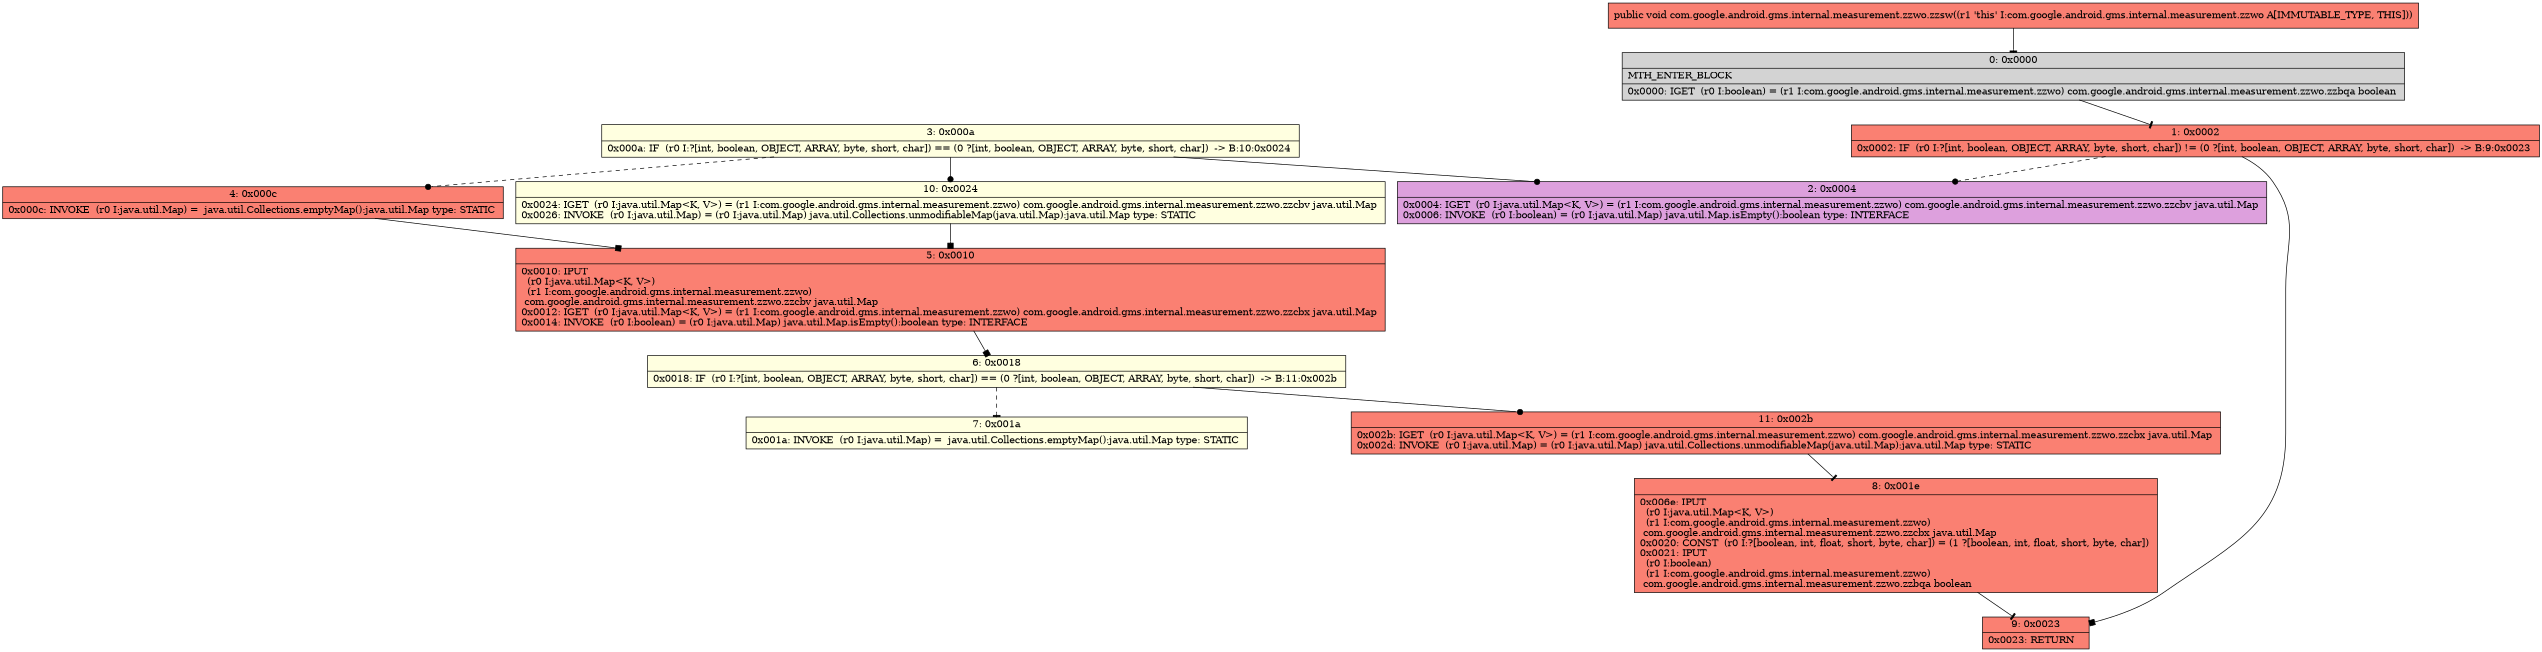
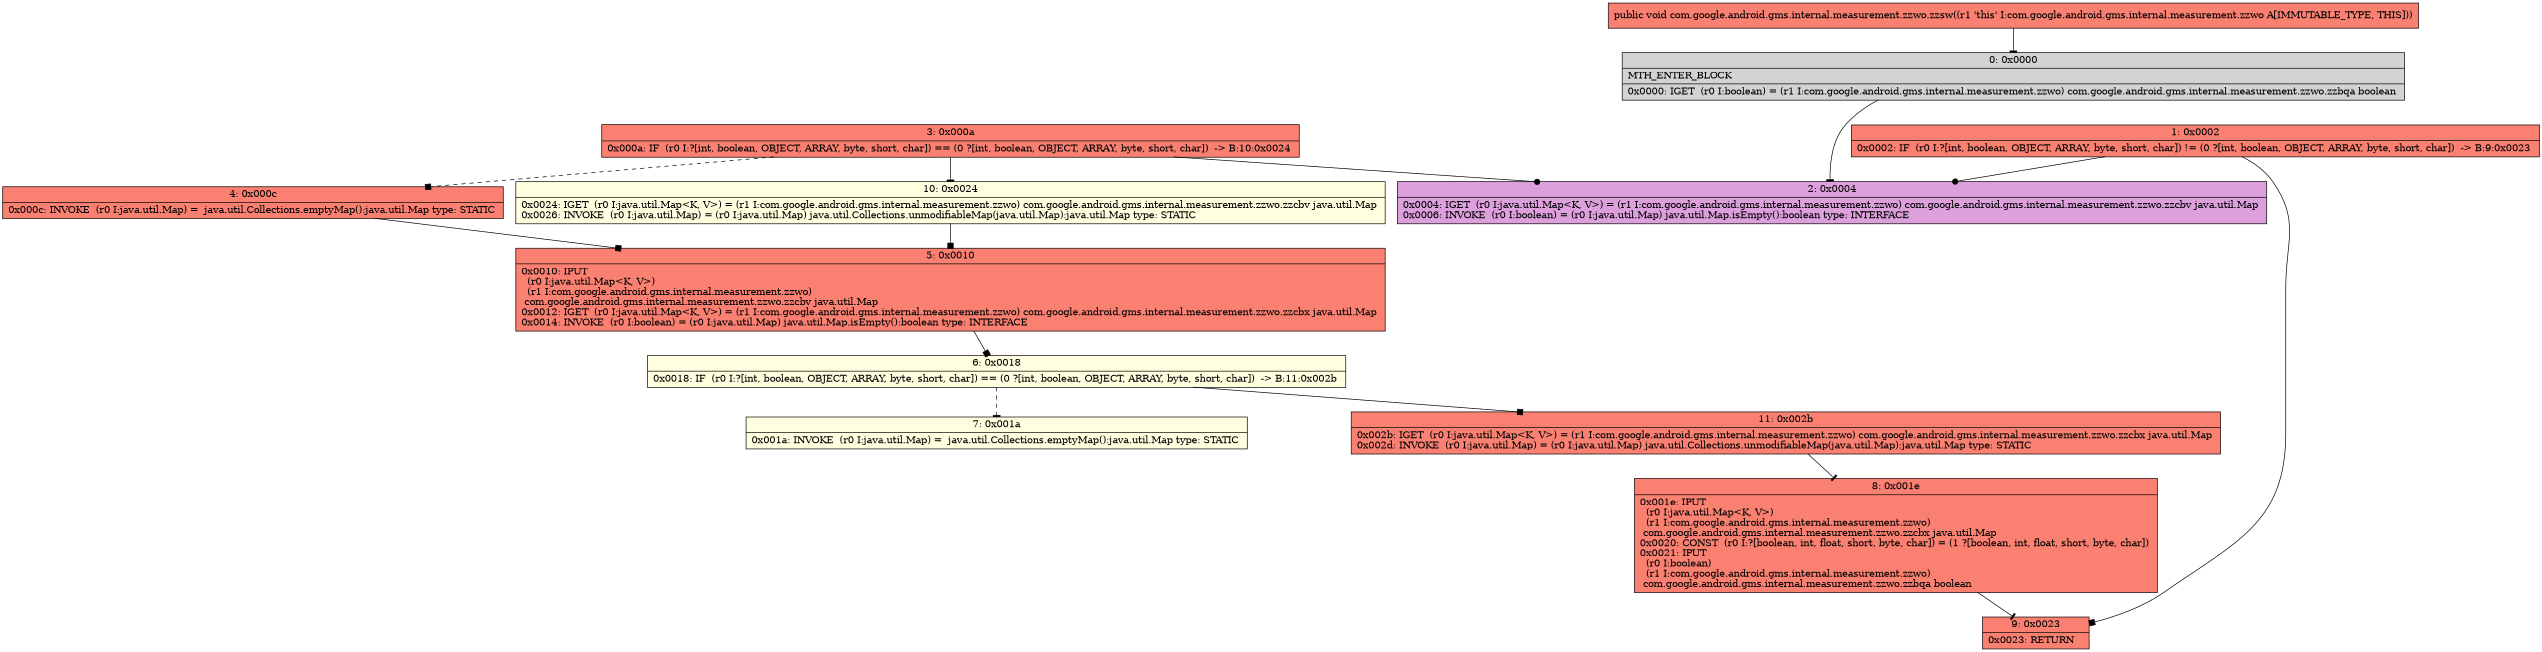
edge "0: 0x0000" -> "1: 0x0002": now "0: 0x0000" -> "2: 0x0004"
node "3: 0x000a": fillcolor lightyellow -> salmon
edge "3: 0x000a" -> "10: 0x0024": arrowhead dot -> tee
edge "1: 0x0002" -> "2: 0x0004": style dashed -> solid
edge "3: 0x000a" -> "4: 0x000c": arrowhead dot -> box
edge "6: 0x0018" -> "11: 0x002b": arrowhead dot -> box
node "8: 0x001e": text "0x006e: IPUT" -> "0x001e: IPUT"
